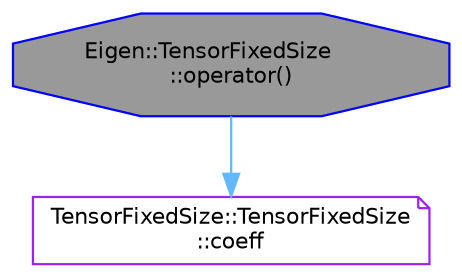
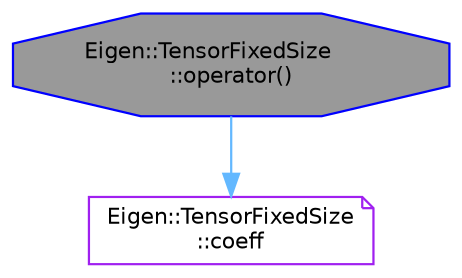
node "TensorFixedSize::TensorFixedSize ::coeff": label "TensorFixedSize::TensorFixedSize ::coeff" -> "Eigen::TensorFixedSize ::coeff"
